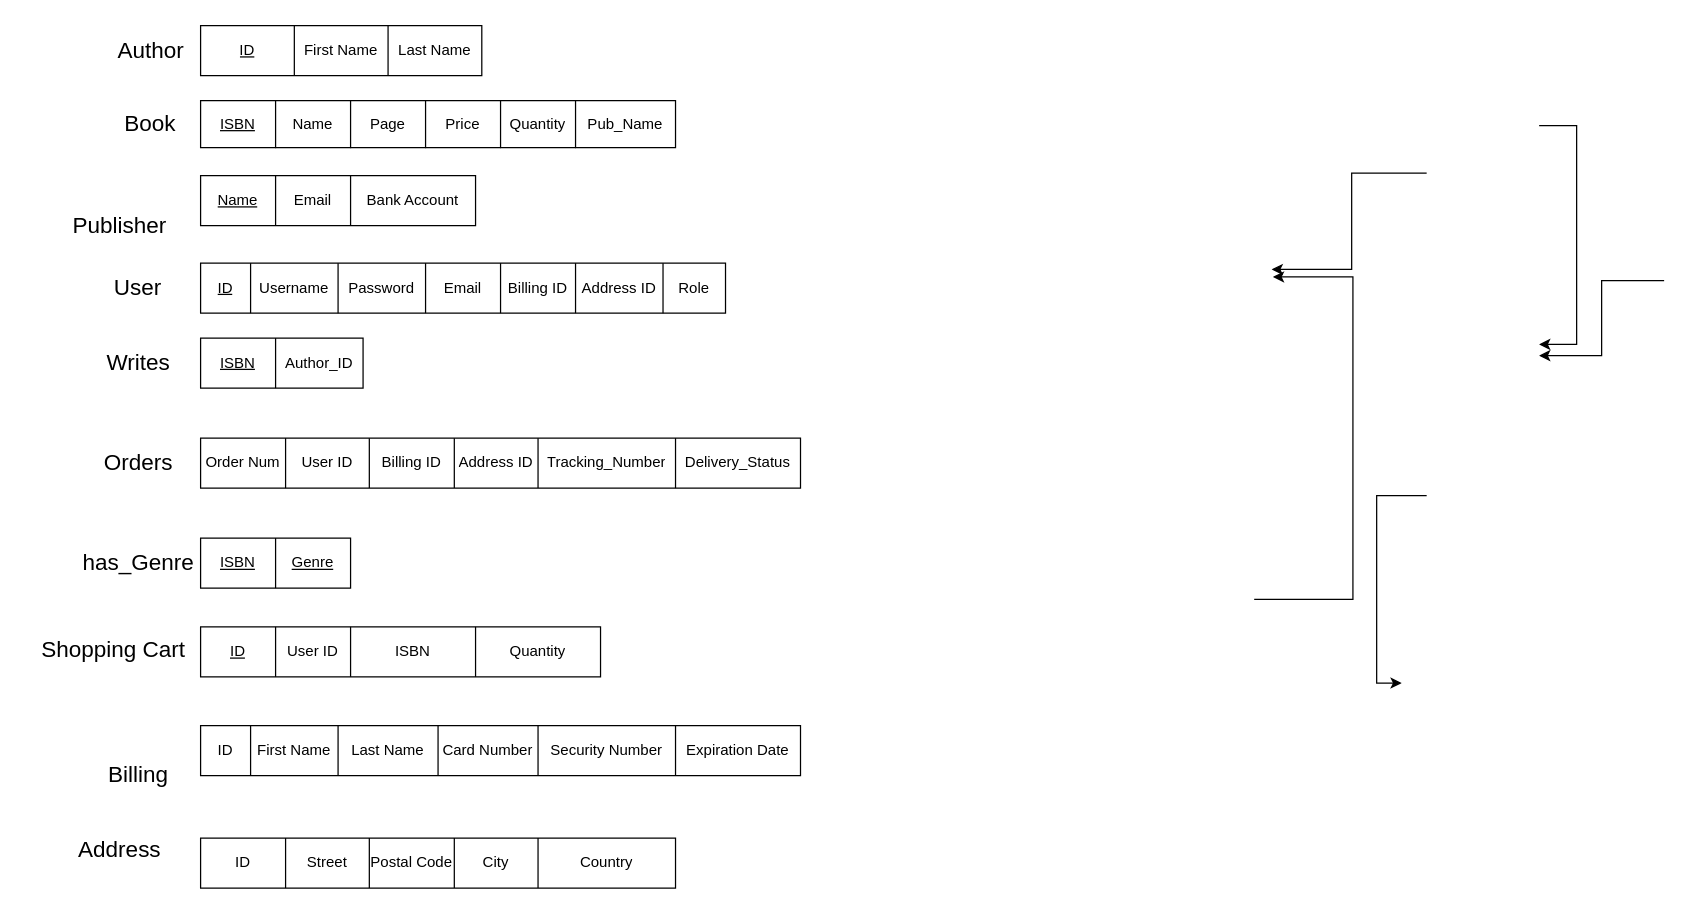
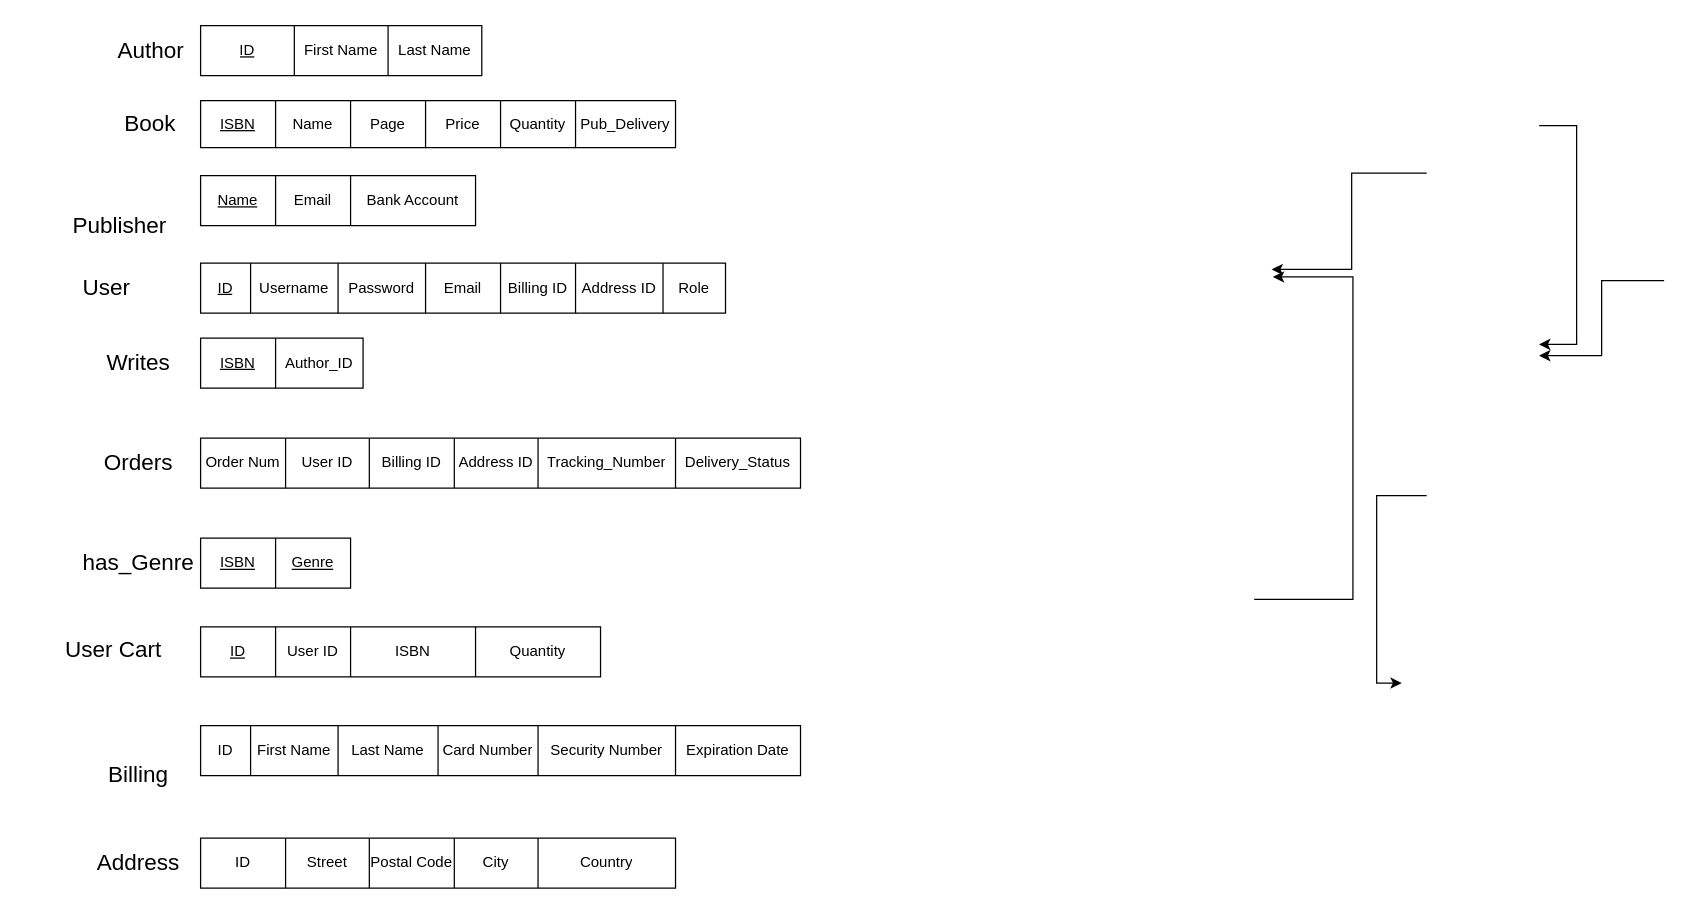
node "Pub_Name": label "Pub_Name" -> "Pub_Delivery"
node "User": moved (138, 288) -> (107, 288)
node "Shopping Cart": label "Shopping Cart" -> "User Cart"
node "Address": moved (119, 851) -> (138, 863)
